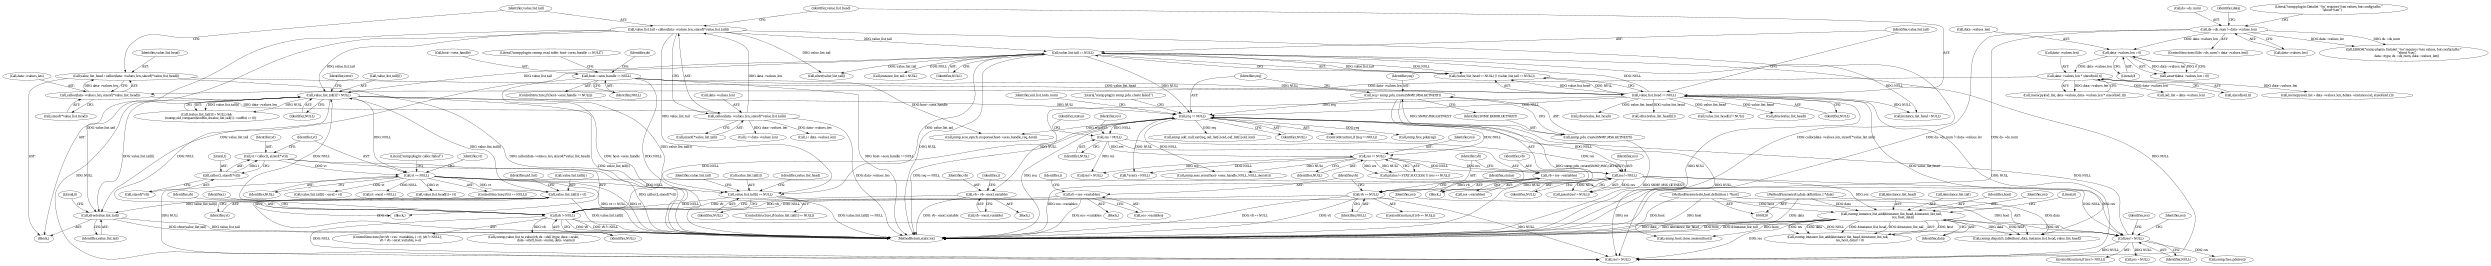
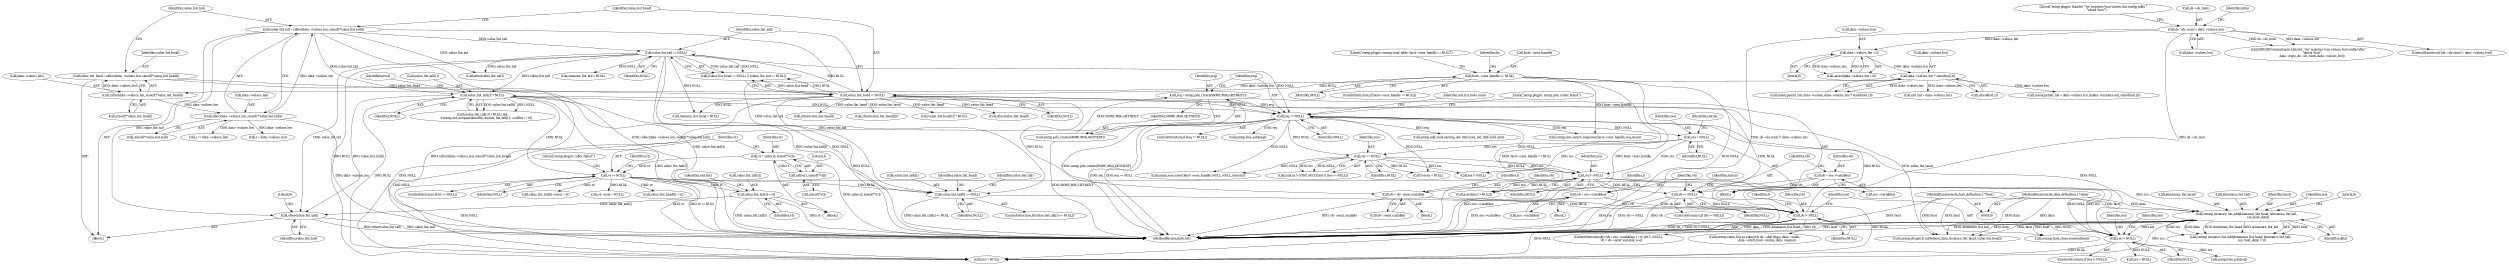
node "(Identifier,SNMP_ERROR_GETNEXT)": label "(Identifier,SNMP_ERROR_GETNEXT)" -> "(Identifier,SNMP_MSG_GETNEXT)"
edge "(Call,vb != NULL)" -> "(Call,value_list_tail[i] != NULL)": removed, label "DDG: NULL"
